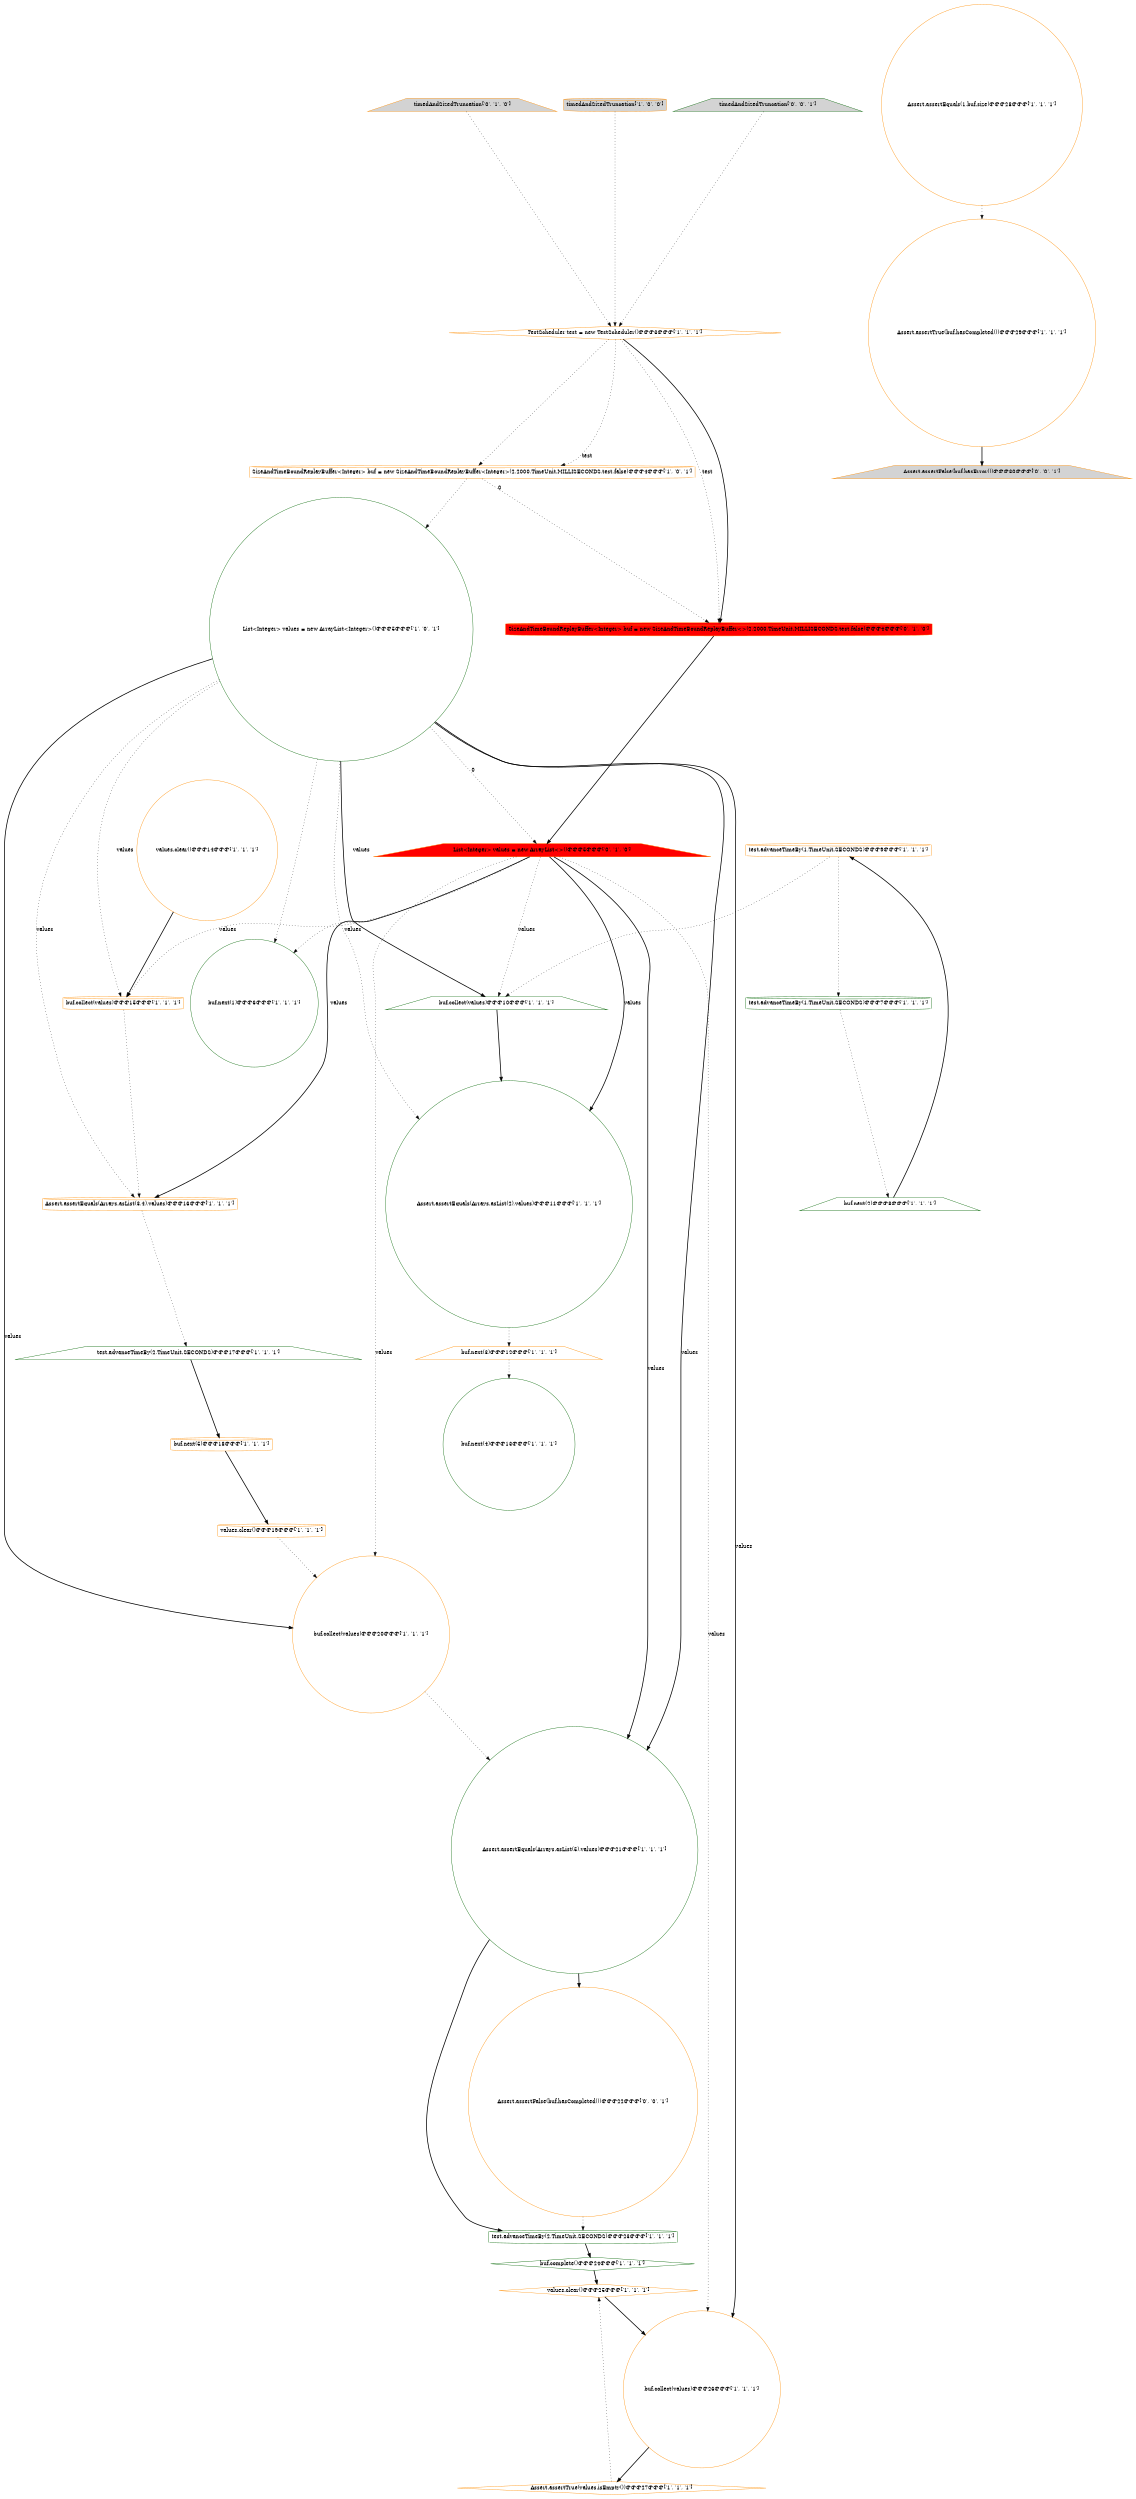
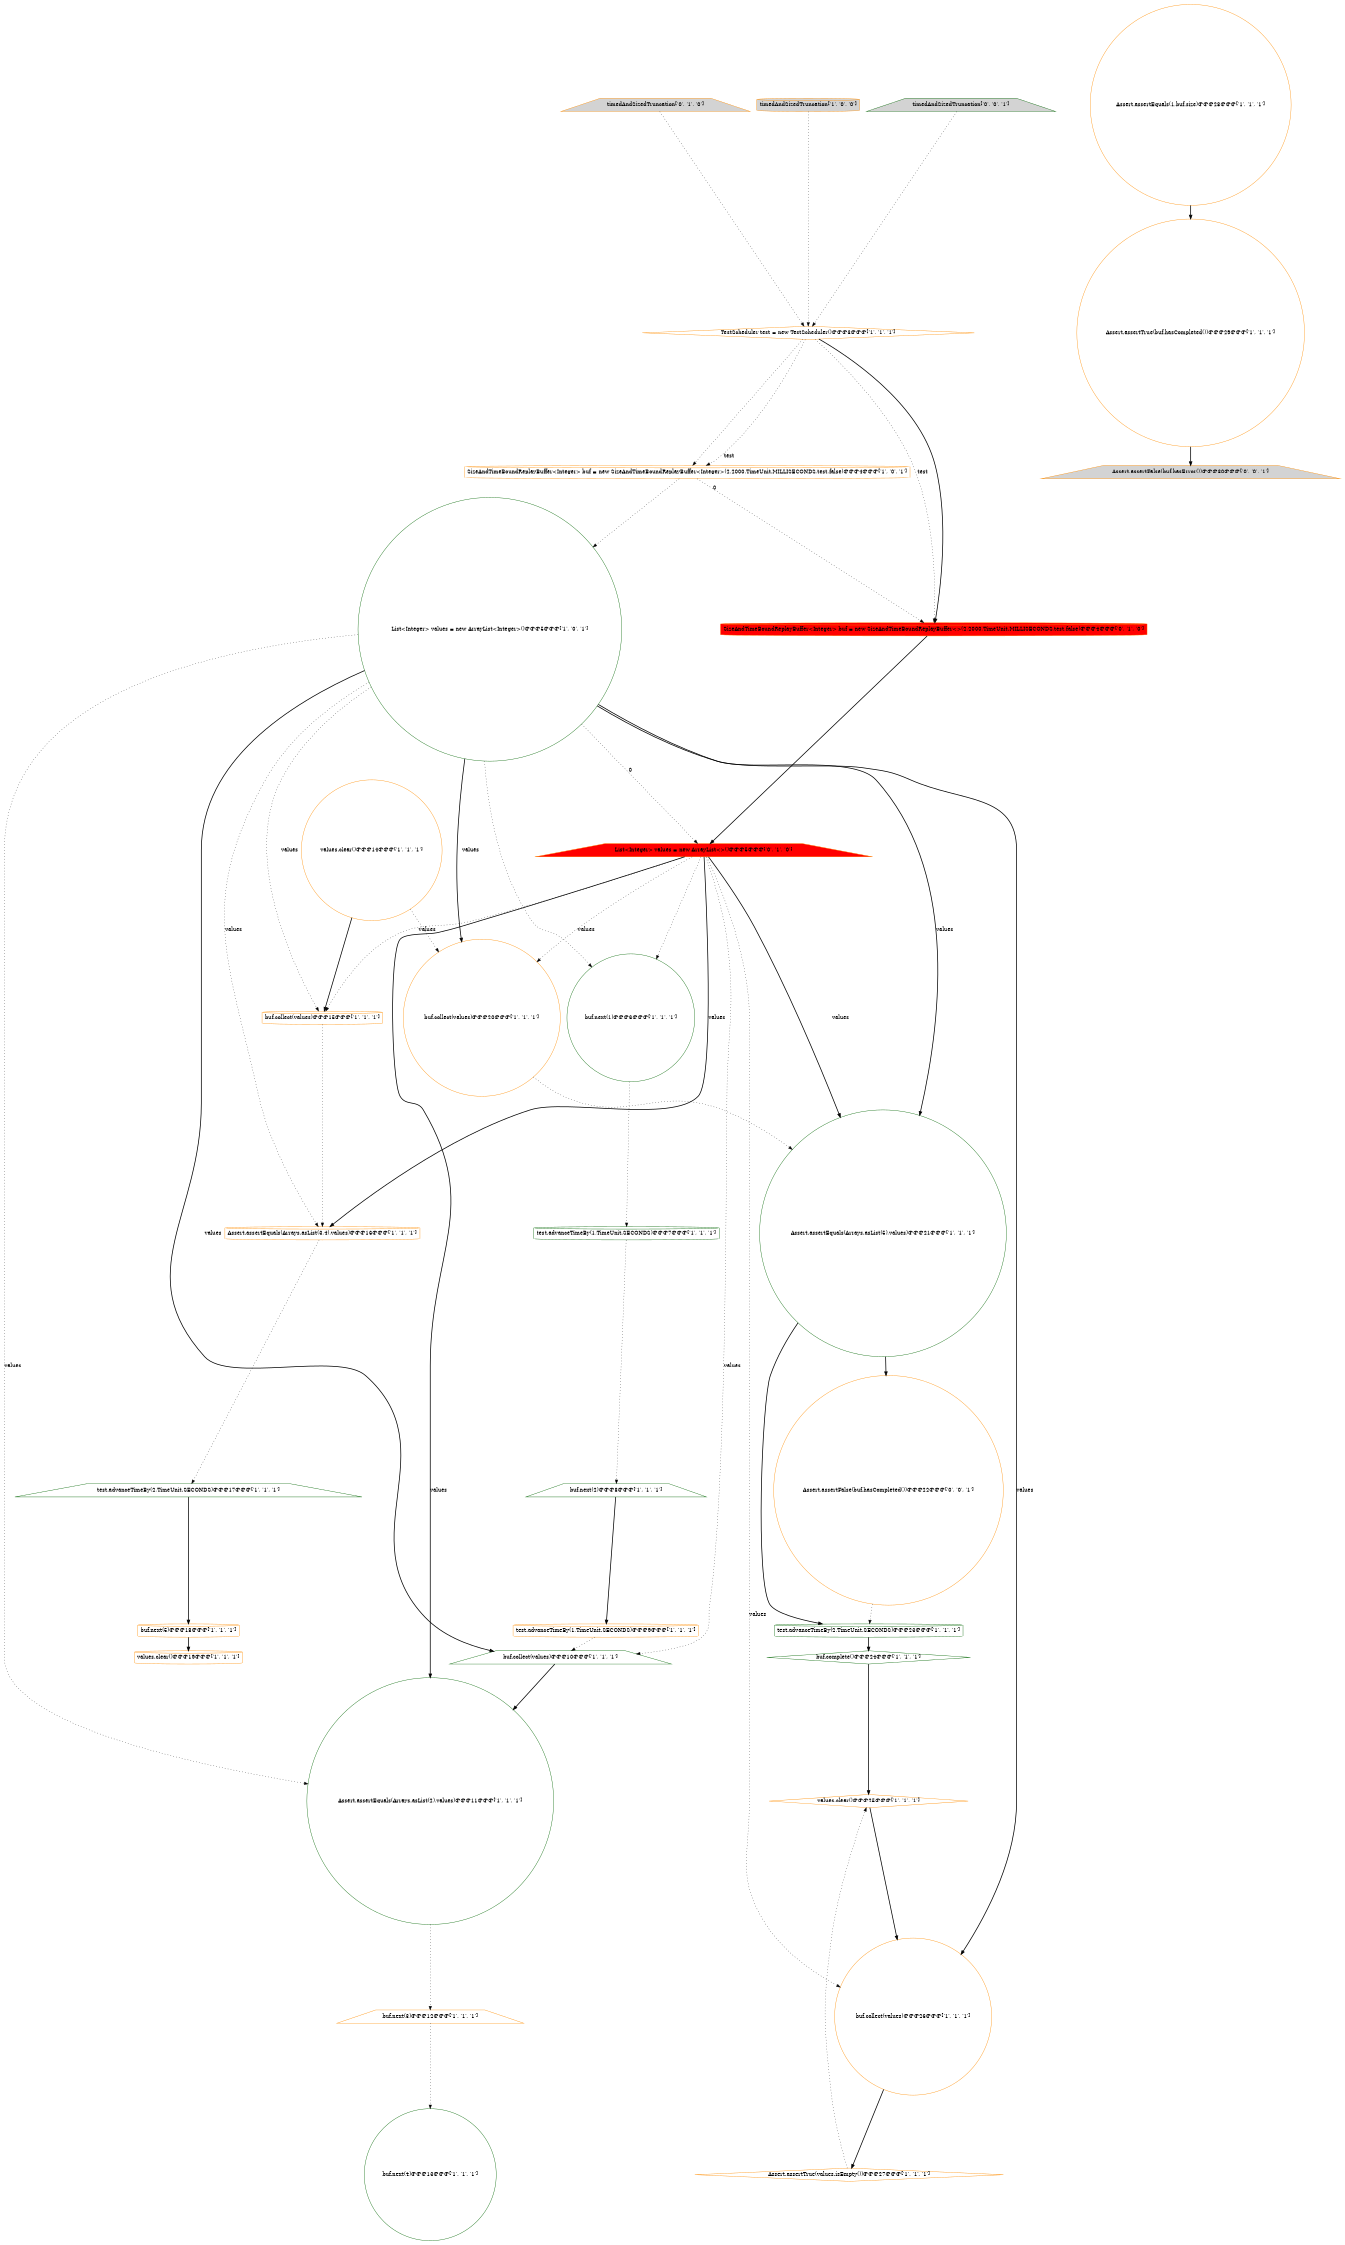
edge "Assert.assertEquals(1,buf.size)@@@28@@@['1', '1', '1']" -> "Assert.assertTrue(buf.hasCompleted())@@@29@@@['1', '1', '1']": style dotted -> bold
edge "test.advanceTimeBy(1,TimeUnit.SECONDS)@@@9@@@['1', '1', '1']" -> "test.advanceTimeBy(1,TimeUnit.SECONDS)@@@7@@@['1', '1', '1']": now "buf.next(1)@@@6@@@['1', '1', '1']" -> "test.advanceTimeBy(1,TimeUnit.SECONDS)@@@7@@@['1', '1', '1']"
edge "values.clear()@@@19@@@['1', '1', '1']" -> "buf.collect(values)@@@20@@@['1', '1', '1']": now "values.clear()@@@14@@@['1', '1', '1']" -> "buf.collect(values)@@@20@@@['1', '1', '1']"
